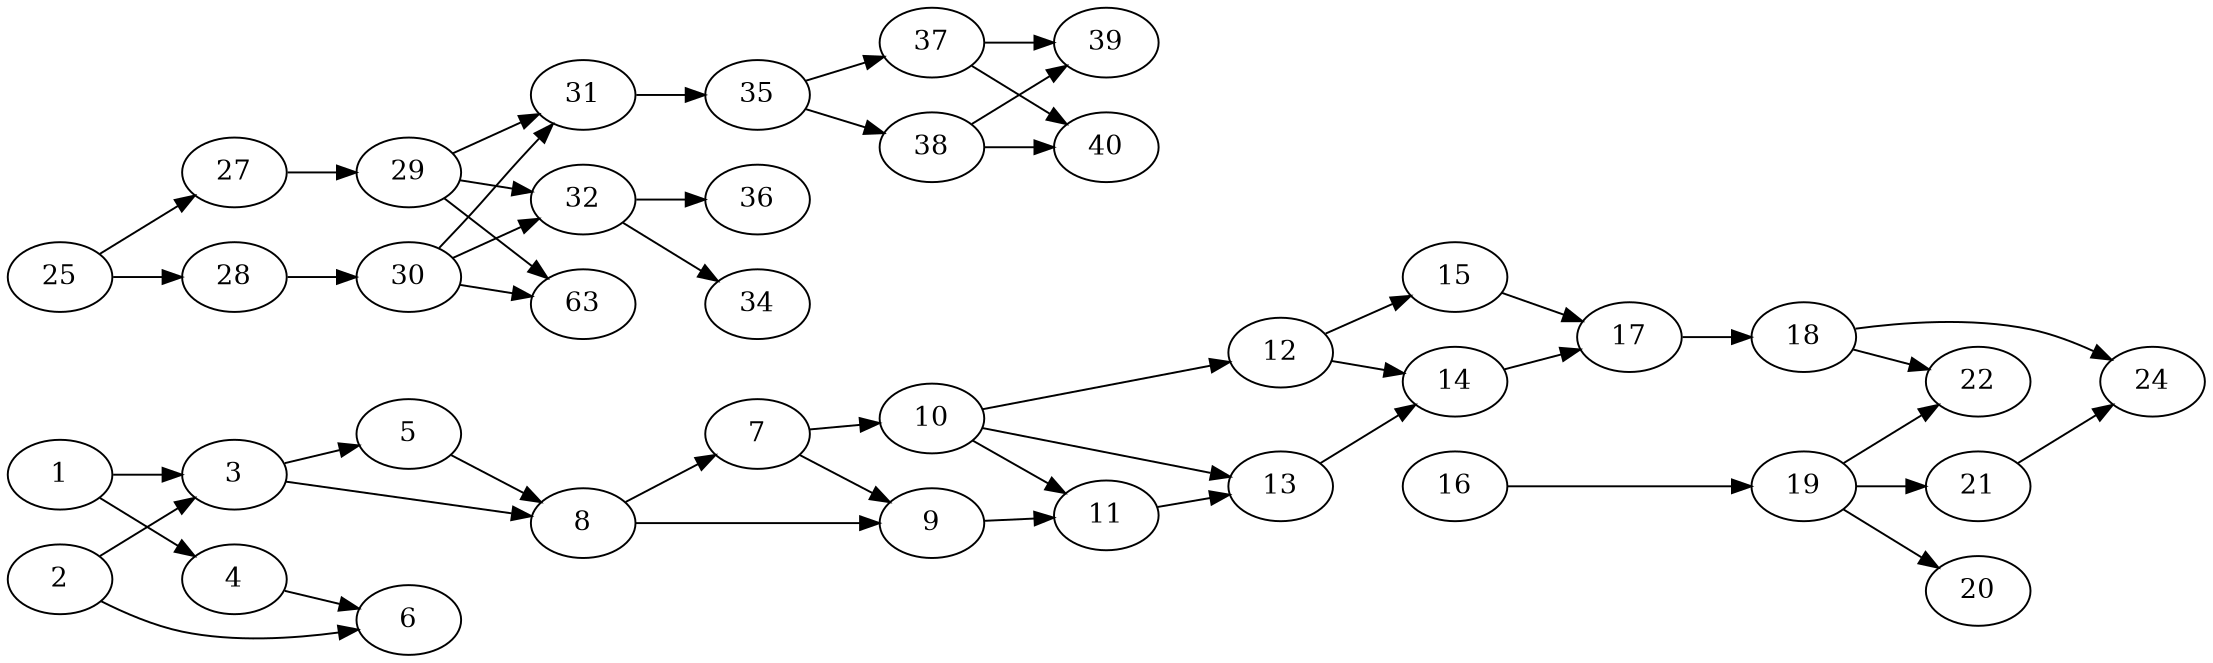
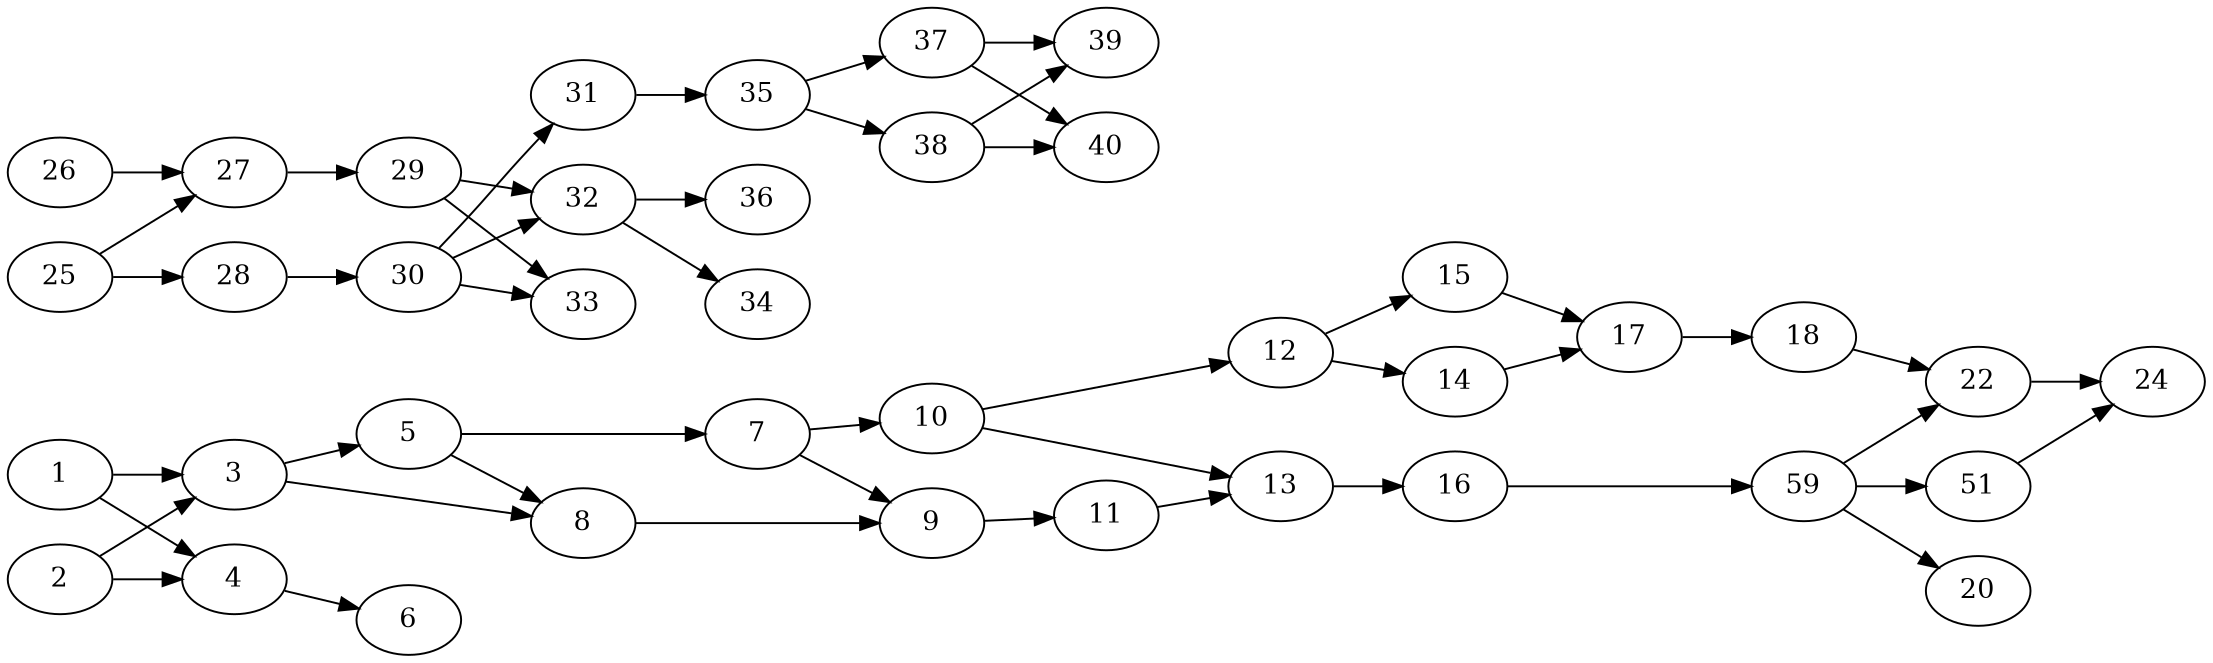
edge "29" -> "31": removed
node "26": added
node "63": label "63" -> "33"
edge "18" -> "24": now "22" -> "24"
edge "13" -> "14": now "13" -> "16"
edge "10" -> "11": removed
edge "8" -> "7": now "5" -> "7"
node "19": label "19" -> "59"
node "21": label "21" -> "51"
edge "2" -> "6": now "2" -> "4"
